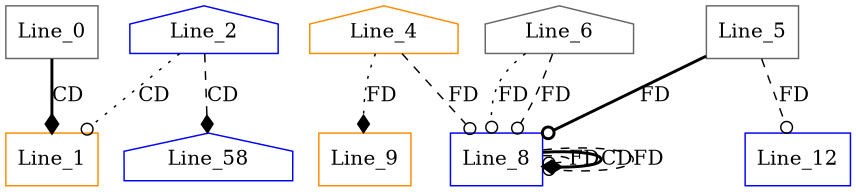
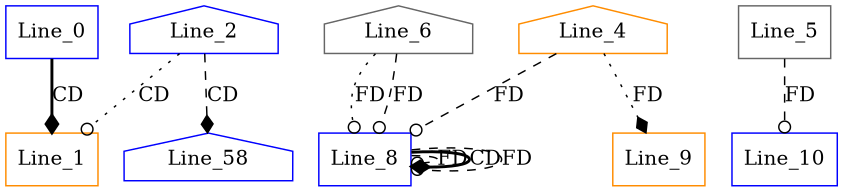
node "Line_0": color gray40 -> blue
edge "Line_5" -> "Line_8": removed, label "FD"
node "Line_12": label "Line_12" -> "Line_10"
